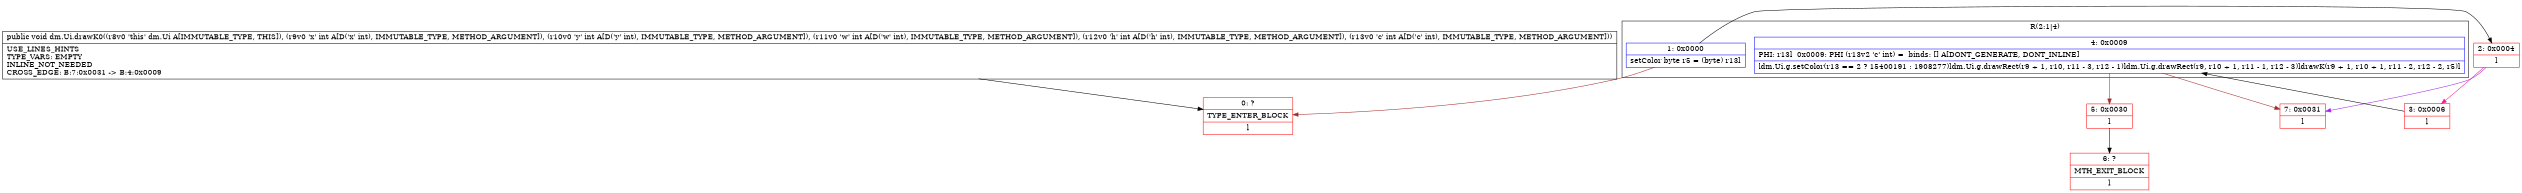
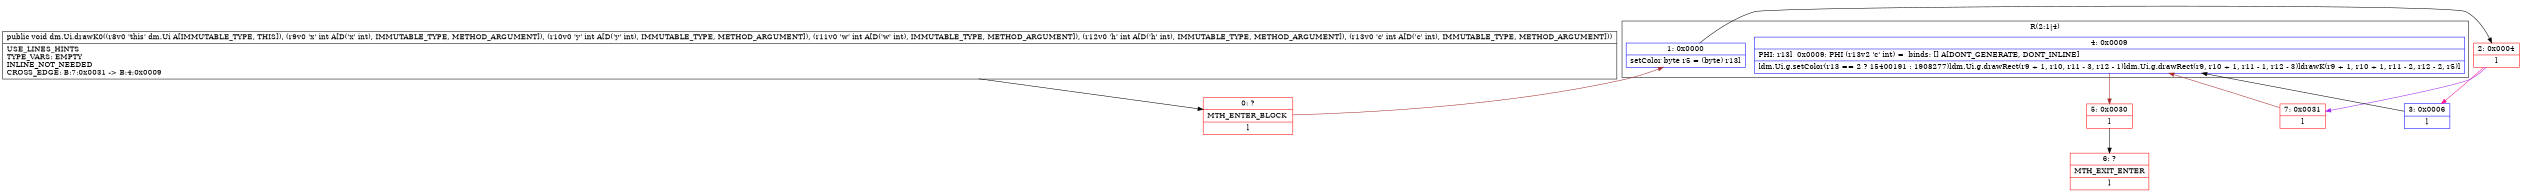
edge "4: 0x0009" -> "7: 0x0031": reversed
edge "1: 0x0000" -> "0: ?": reversed
node "0: ?": text "TYPE_ENTER_BLOCK" -> "MTH_ENTER_BLOCK"
node "3: 0x0006": color red -> blue
node "6: ?": text "MTH_EXIT_BLOCK" -> "MTH_EXIT_ENTER"
